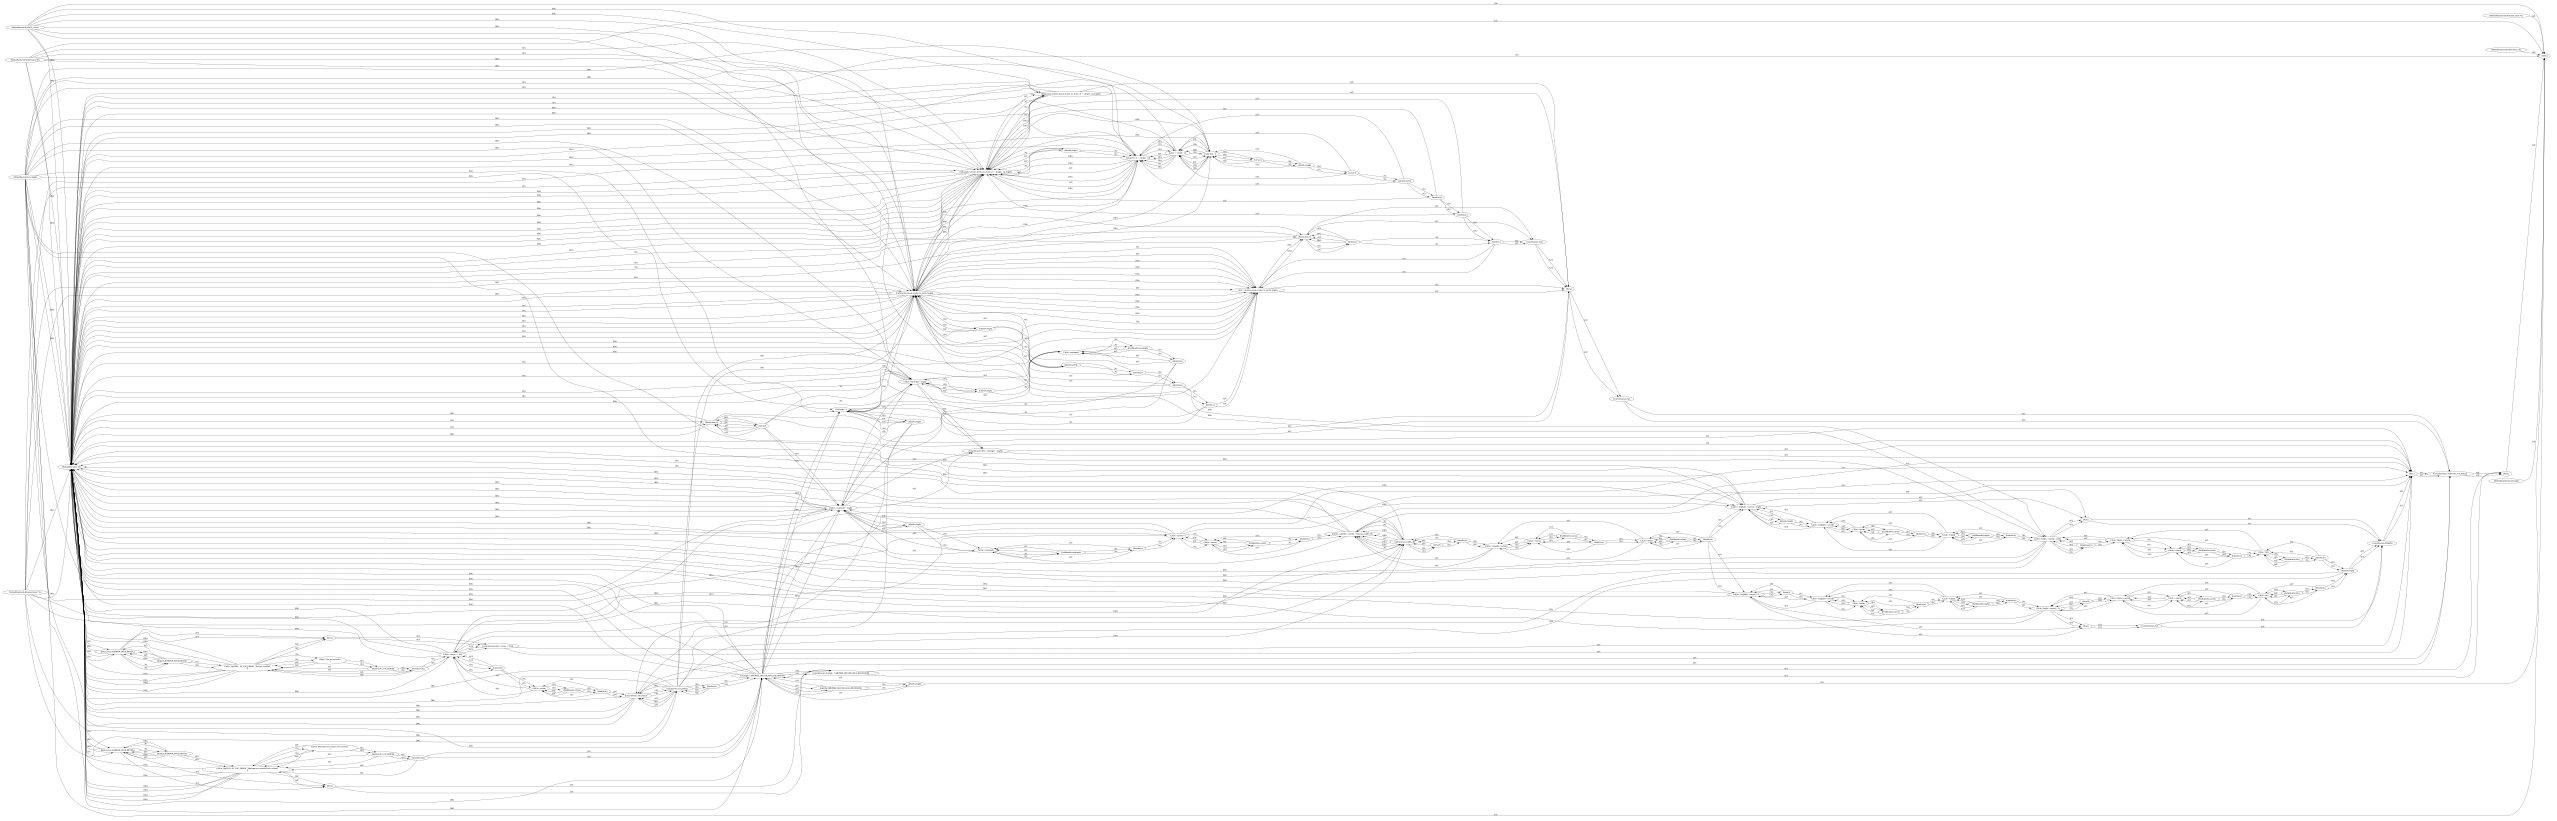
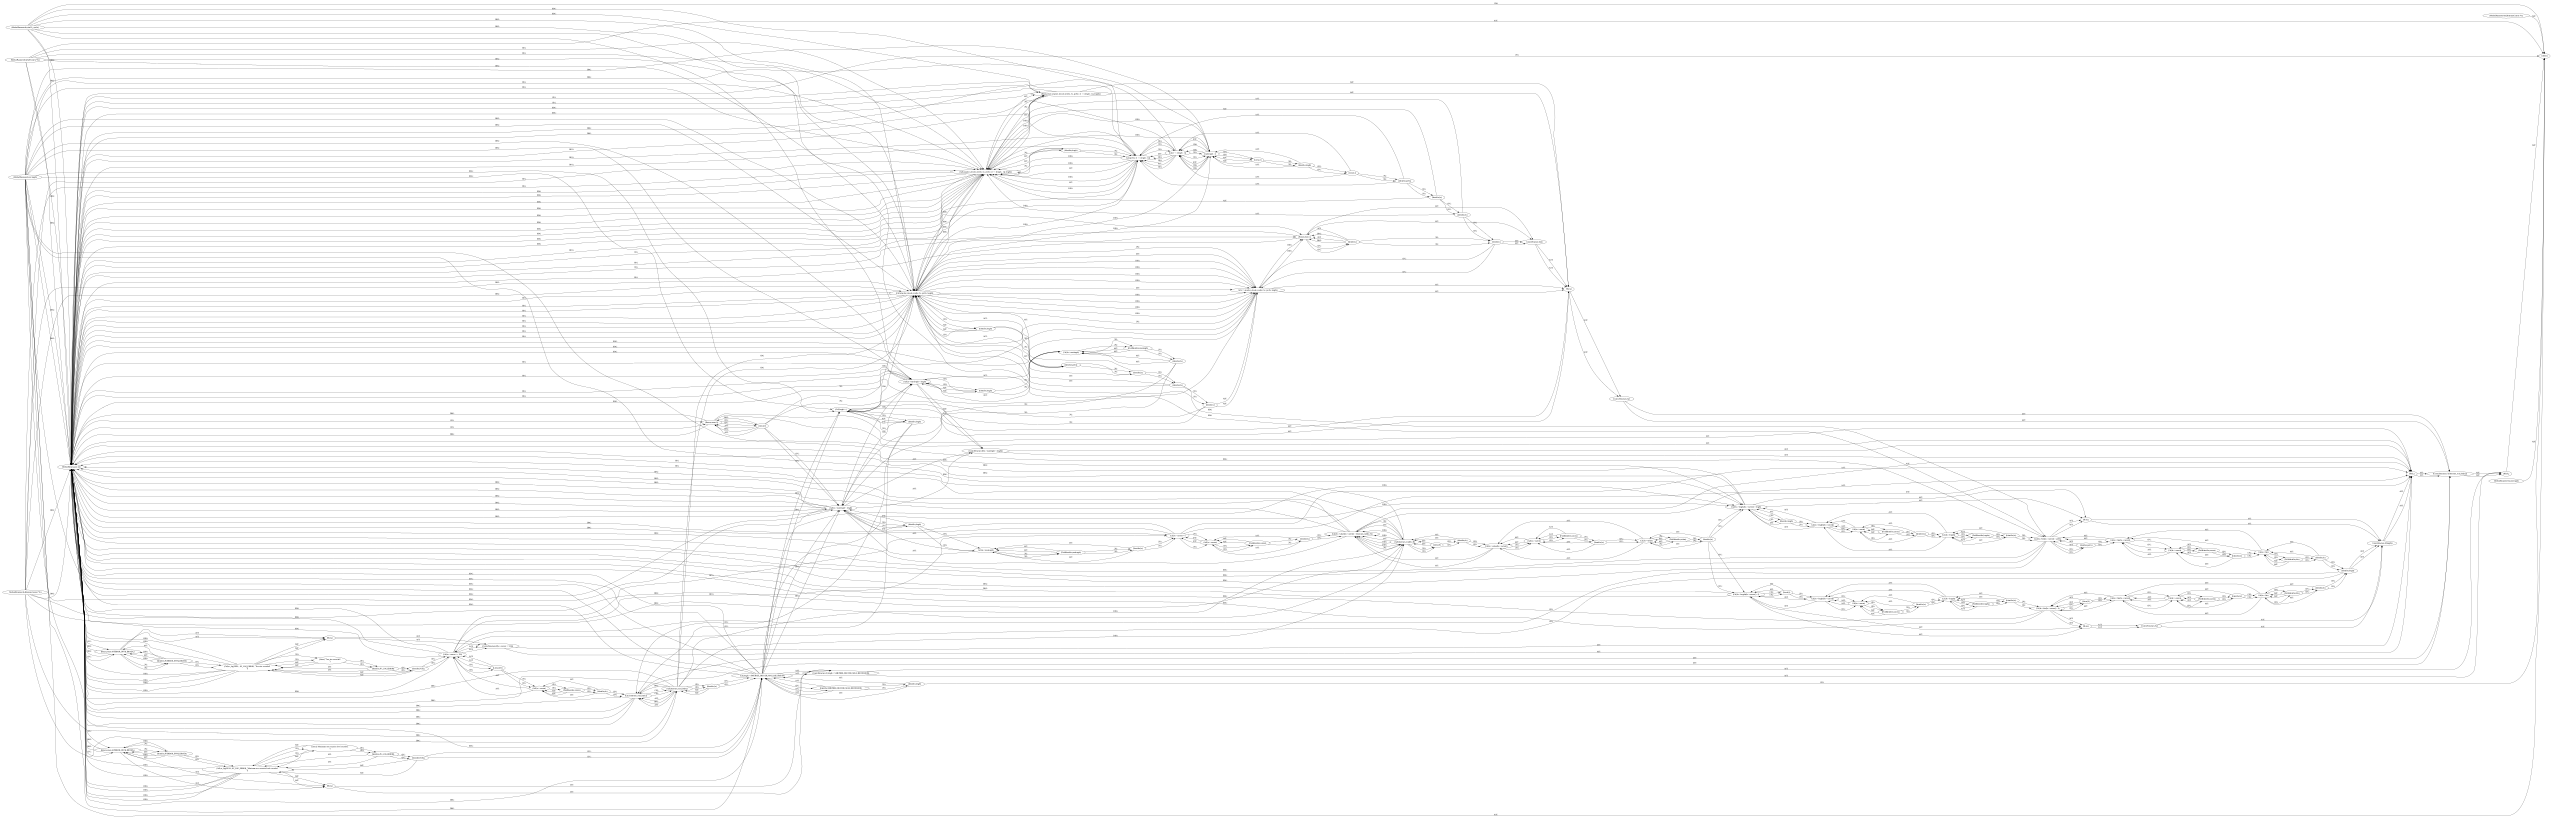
node "(MethodParameterOut,HuffContext *hc)": removed
